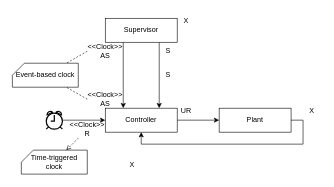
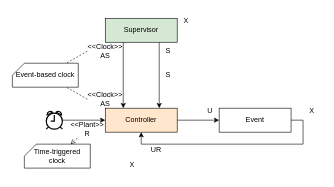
node "Supervisor": fillcolor #ffffff -> #d5e8d4
node "UR": moved (186, 111) -> (156, 150)
node "U": added
node "Controller": fillcolor #ffffff -> #ffe6cc
node "Plant": label "Plant" -> "Event"
node "<<Clock>> R": label "<<Clock>> R" -> "<<Plant>> R"
node "Time-triggered clock": moved (54, 162) -> (57, 156)
